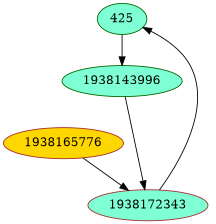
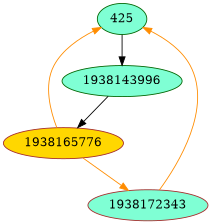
edge "1938165776" -> "425": added
edge "1938172343" -> "425": color black -> darkorange
edge "1938143996" -> "1938172343": now "1938143996" -> "1938165776"
edge "1938165776" -> "1938172343": color black -> darkorange
